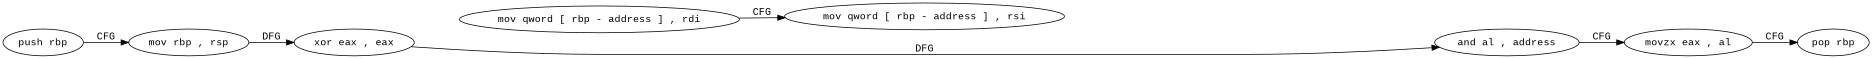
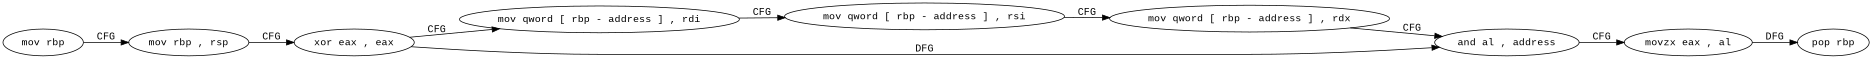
node "mov qword [ rbp - address ] , rdx": added
edge "xor eax , eax" -> "mov qword [ rbp - address ] , rdi": added, label "CFG"
edge "mov rbp , rsp" -> "xor eax , eax": label "DFG" -> "CFG"
edge "movzx eax , al" -> "pop rbp": label "CFG" -> "DFG"
node "push rbp": label "push rbp" -> "mov rbp"
